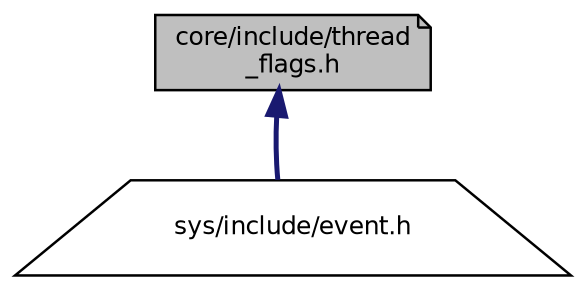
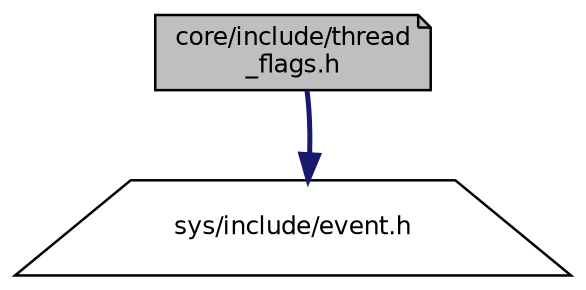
edge "sys/include/event.h" -> "core/include/thread _flags.h": reversed
